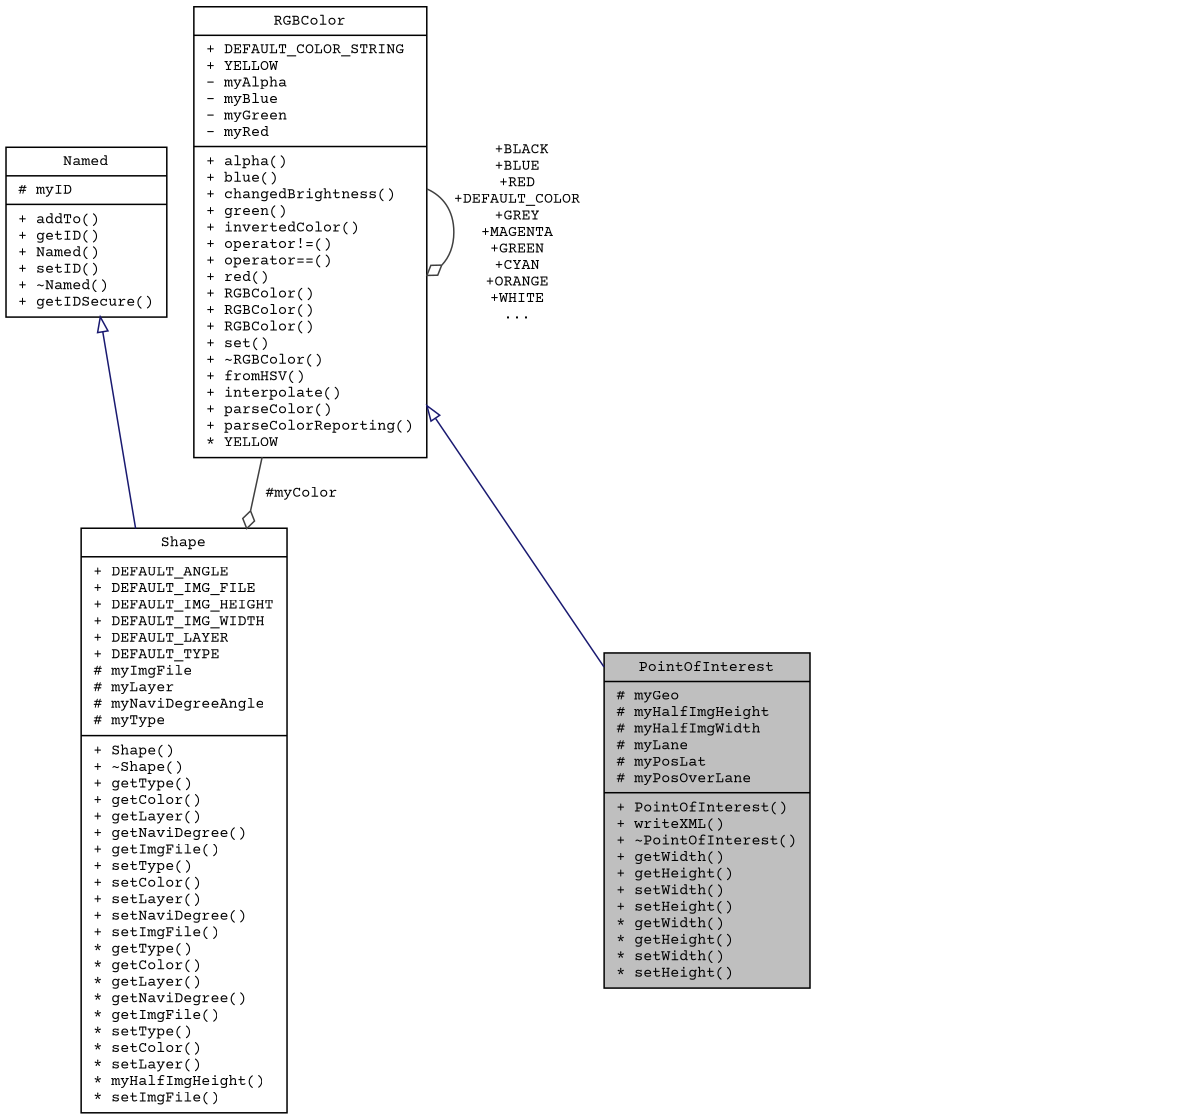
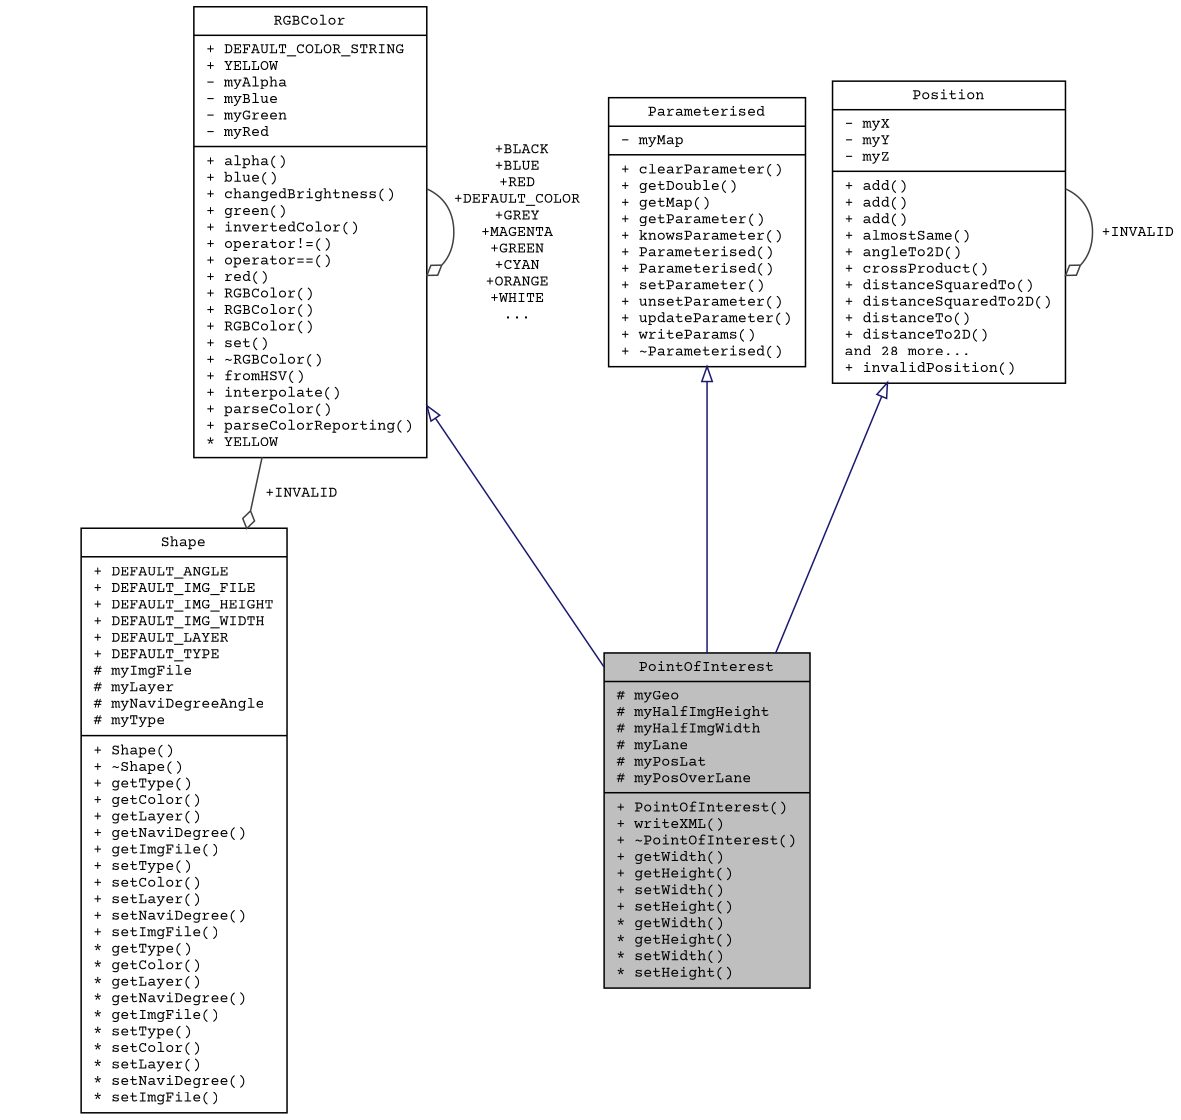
node "Named": removed
node "Parameterised": added
node "Position": added
edge "RGBColor" -> "Shape": label " #myColor" -> " +INVALID"
node "Shape": text "* myHalfImgHeight()" -> "* setNaviDegree()"
